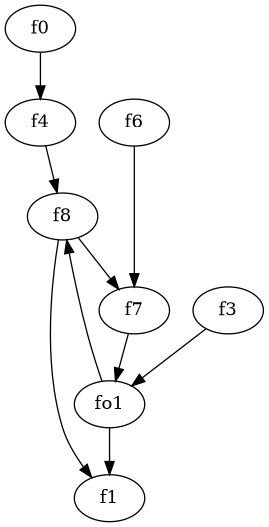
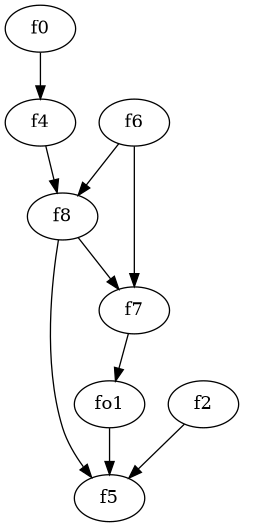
node "f3": removed
edge "fo1" -> "f8": now "f6" -> "f8"
node "f2": added
node "f1": label "f1" -> "f5"
